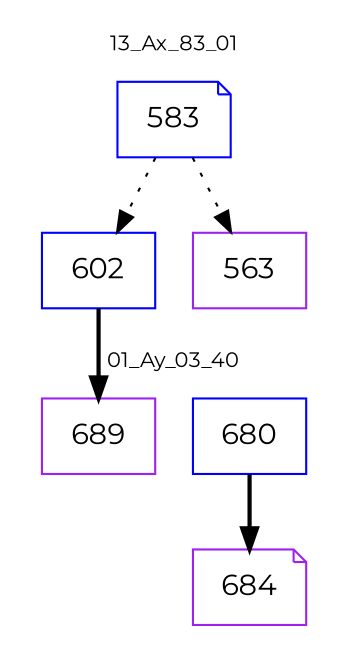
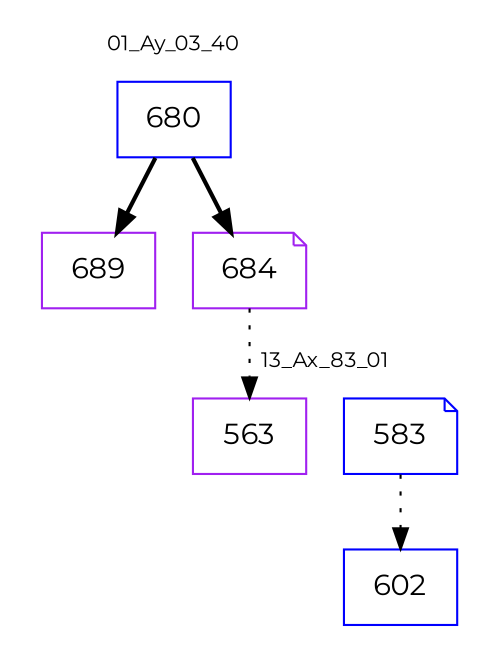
edge "583" -> "563": now "684" -> "563"
edge "602" -> "689": now "680" -> "689"
